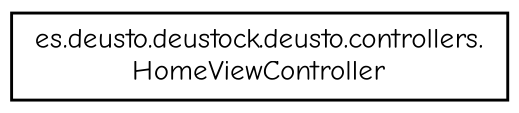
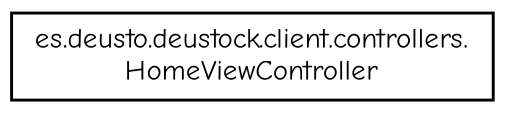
node "es.deusto.deustock.deusto.controllers. HomeViewController": label "es.deusto.deustock.deusto.controllers. HomeViewController" -> "es.deusto.deustock.client.controllers. HomeViewController"
